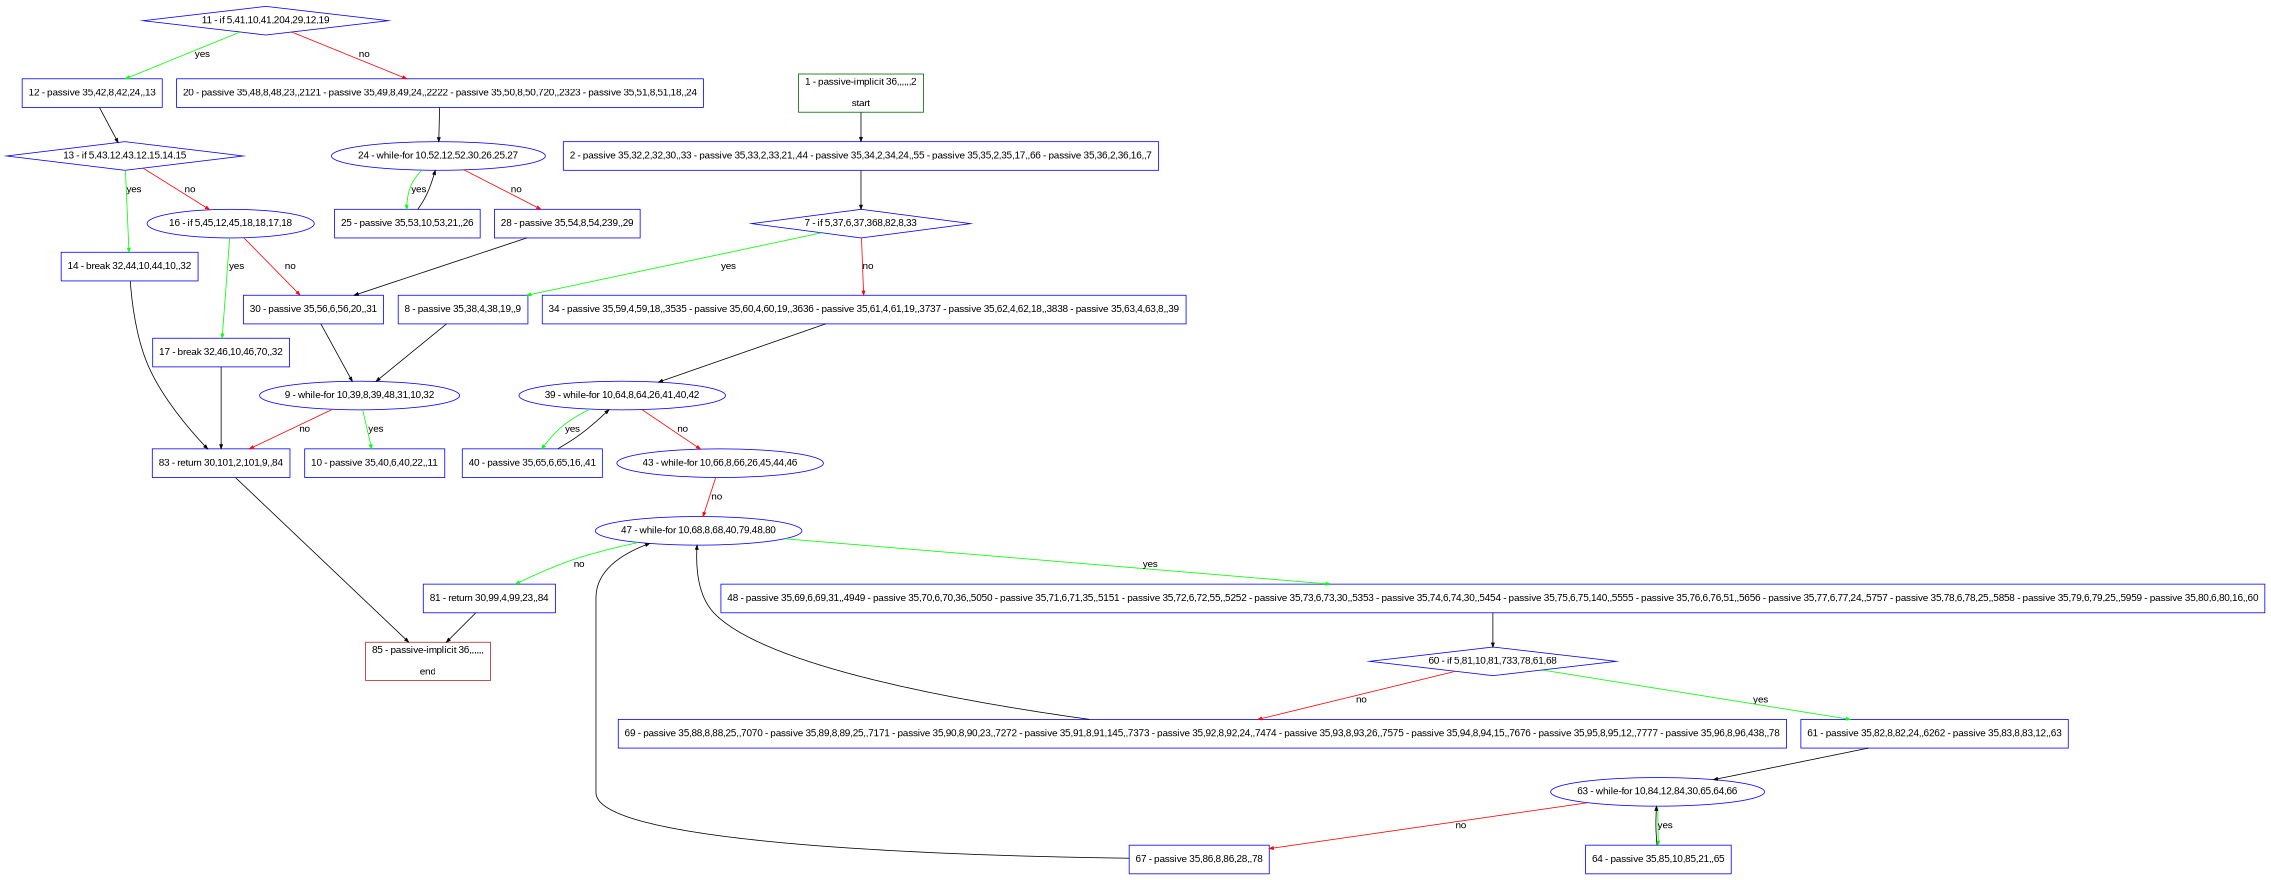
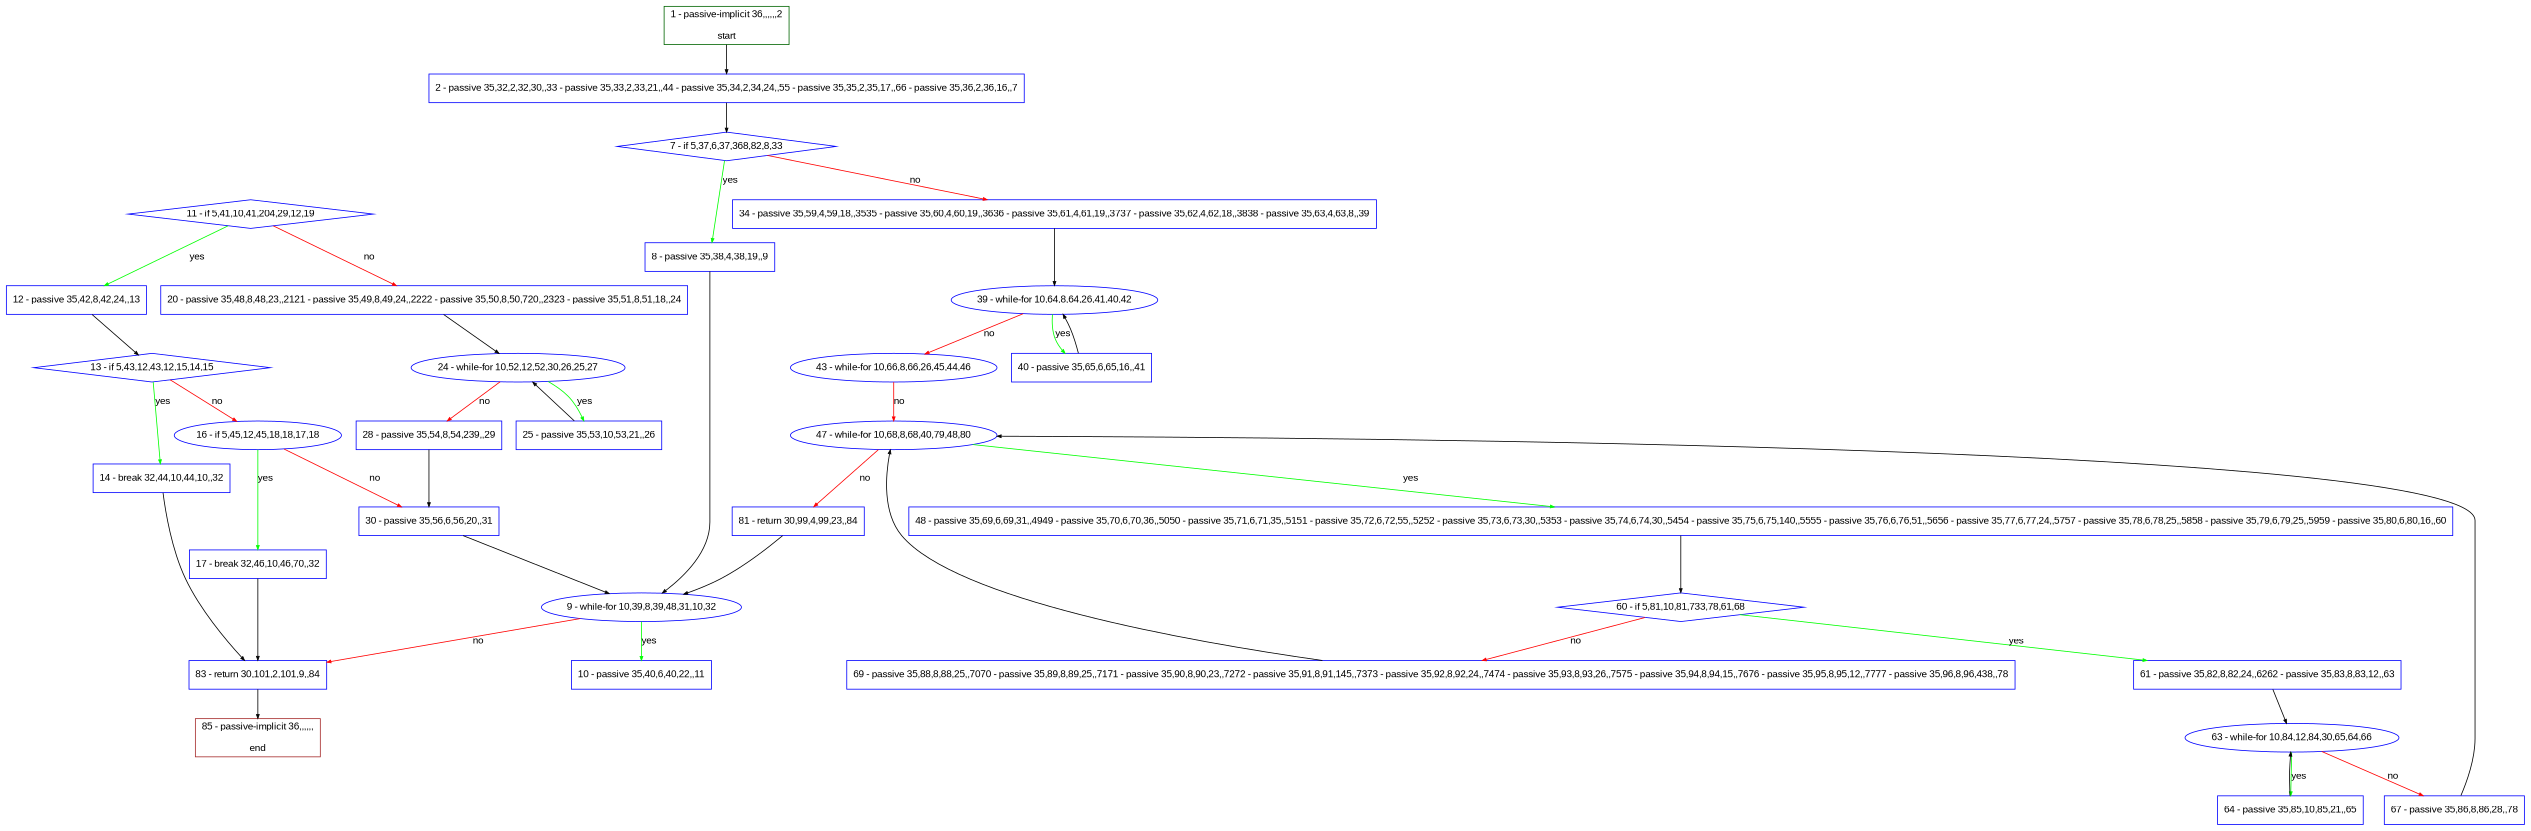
edge "47 - while-for 10,68,8,68,40,79,48,80" -> "81 - return 30,99,4,99,23,,84": color #00ff00 -> #ff0000
edge "81 - return 30,99,4,99,23,,84" -> "85 - passive-implicit 36,,,,,, end": now "81 - return 30,99,4,99,23,,84" -> "9 - while-for 10,39,8,39,48,31,10,32"
